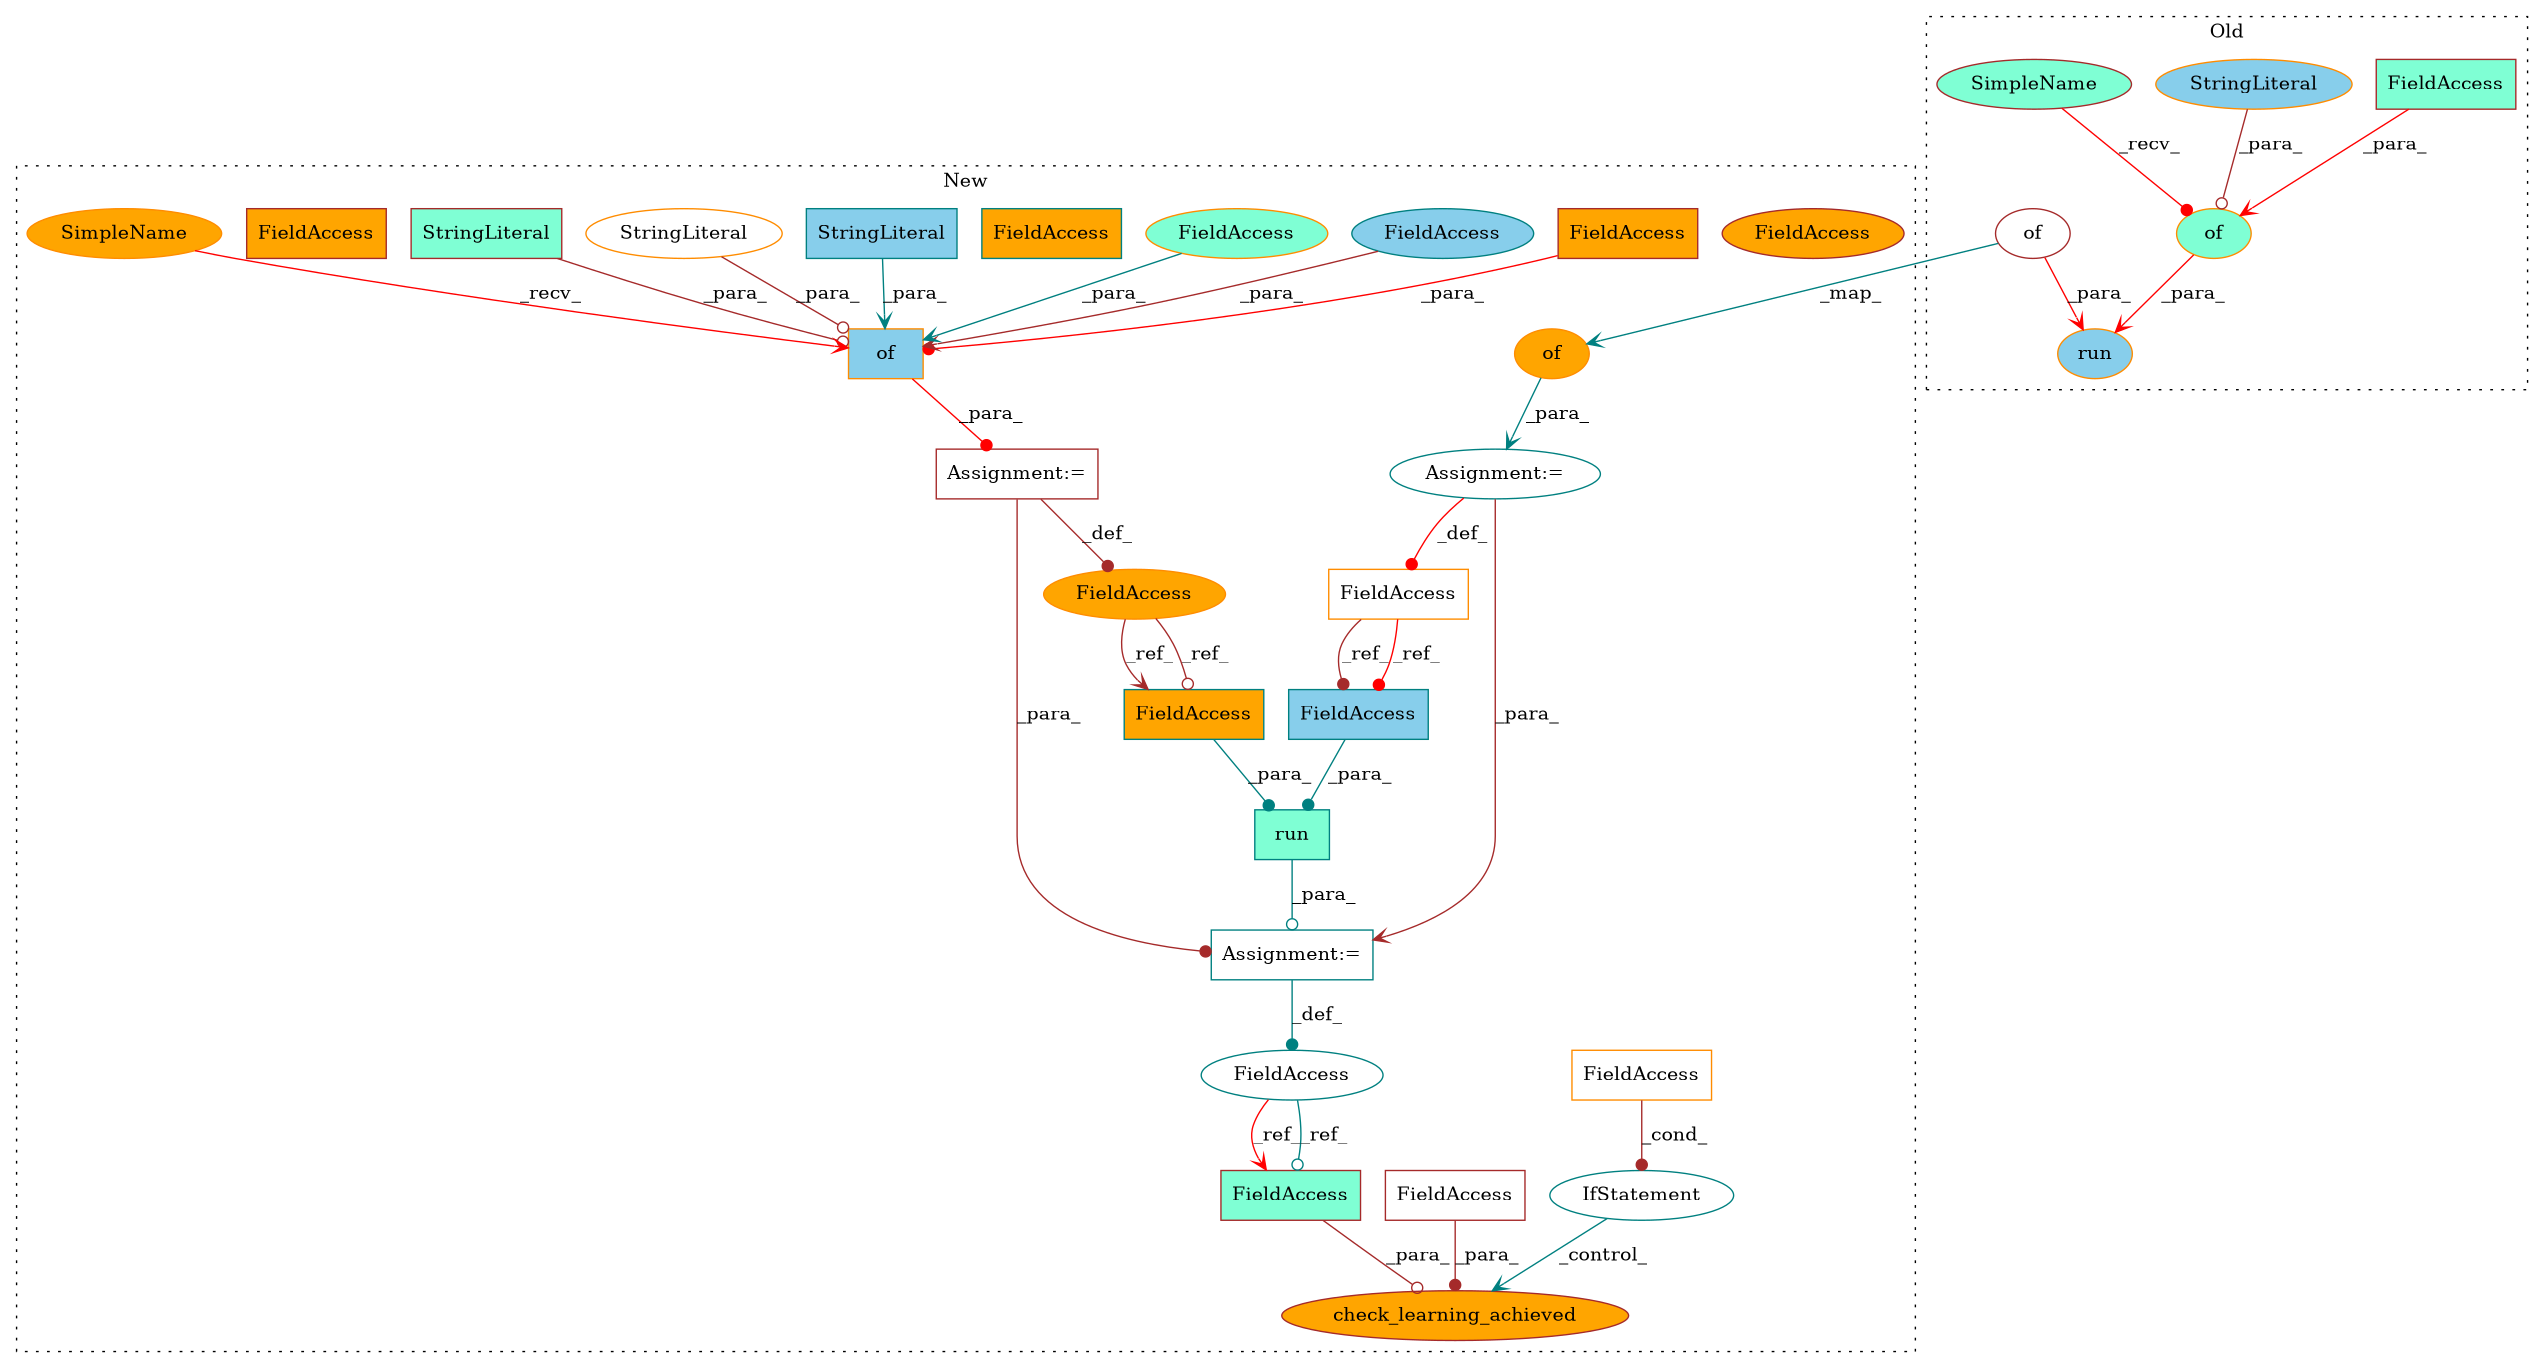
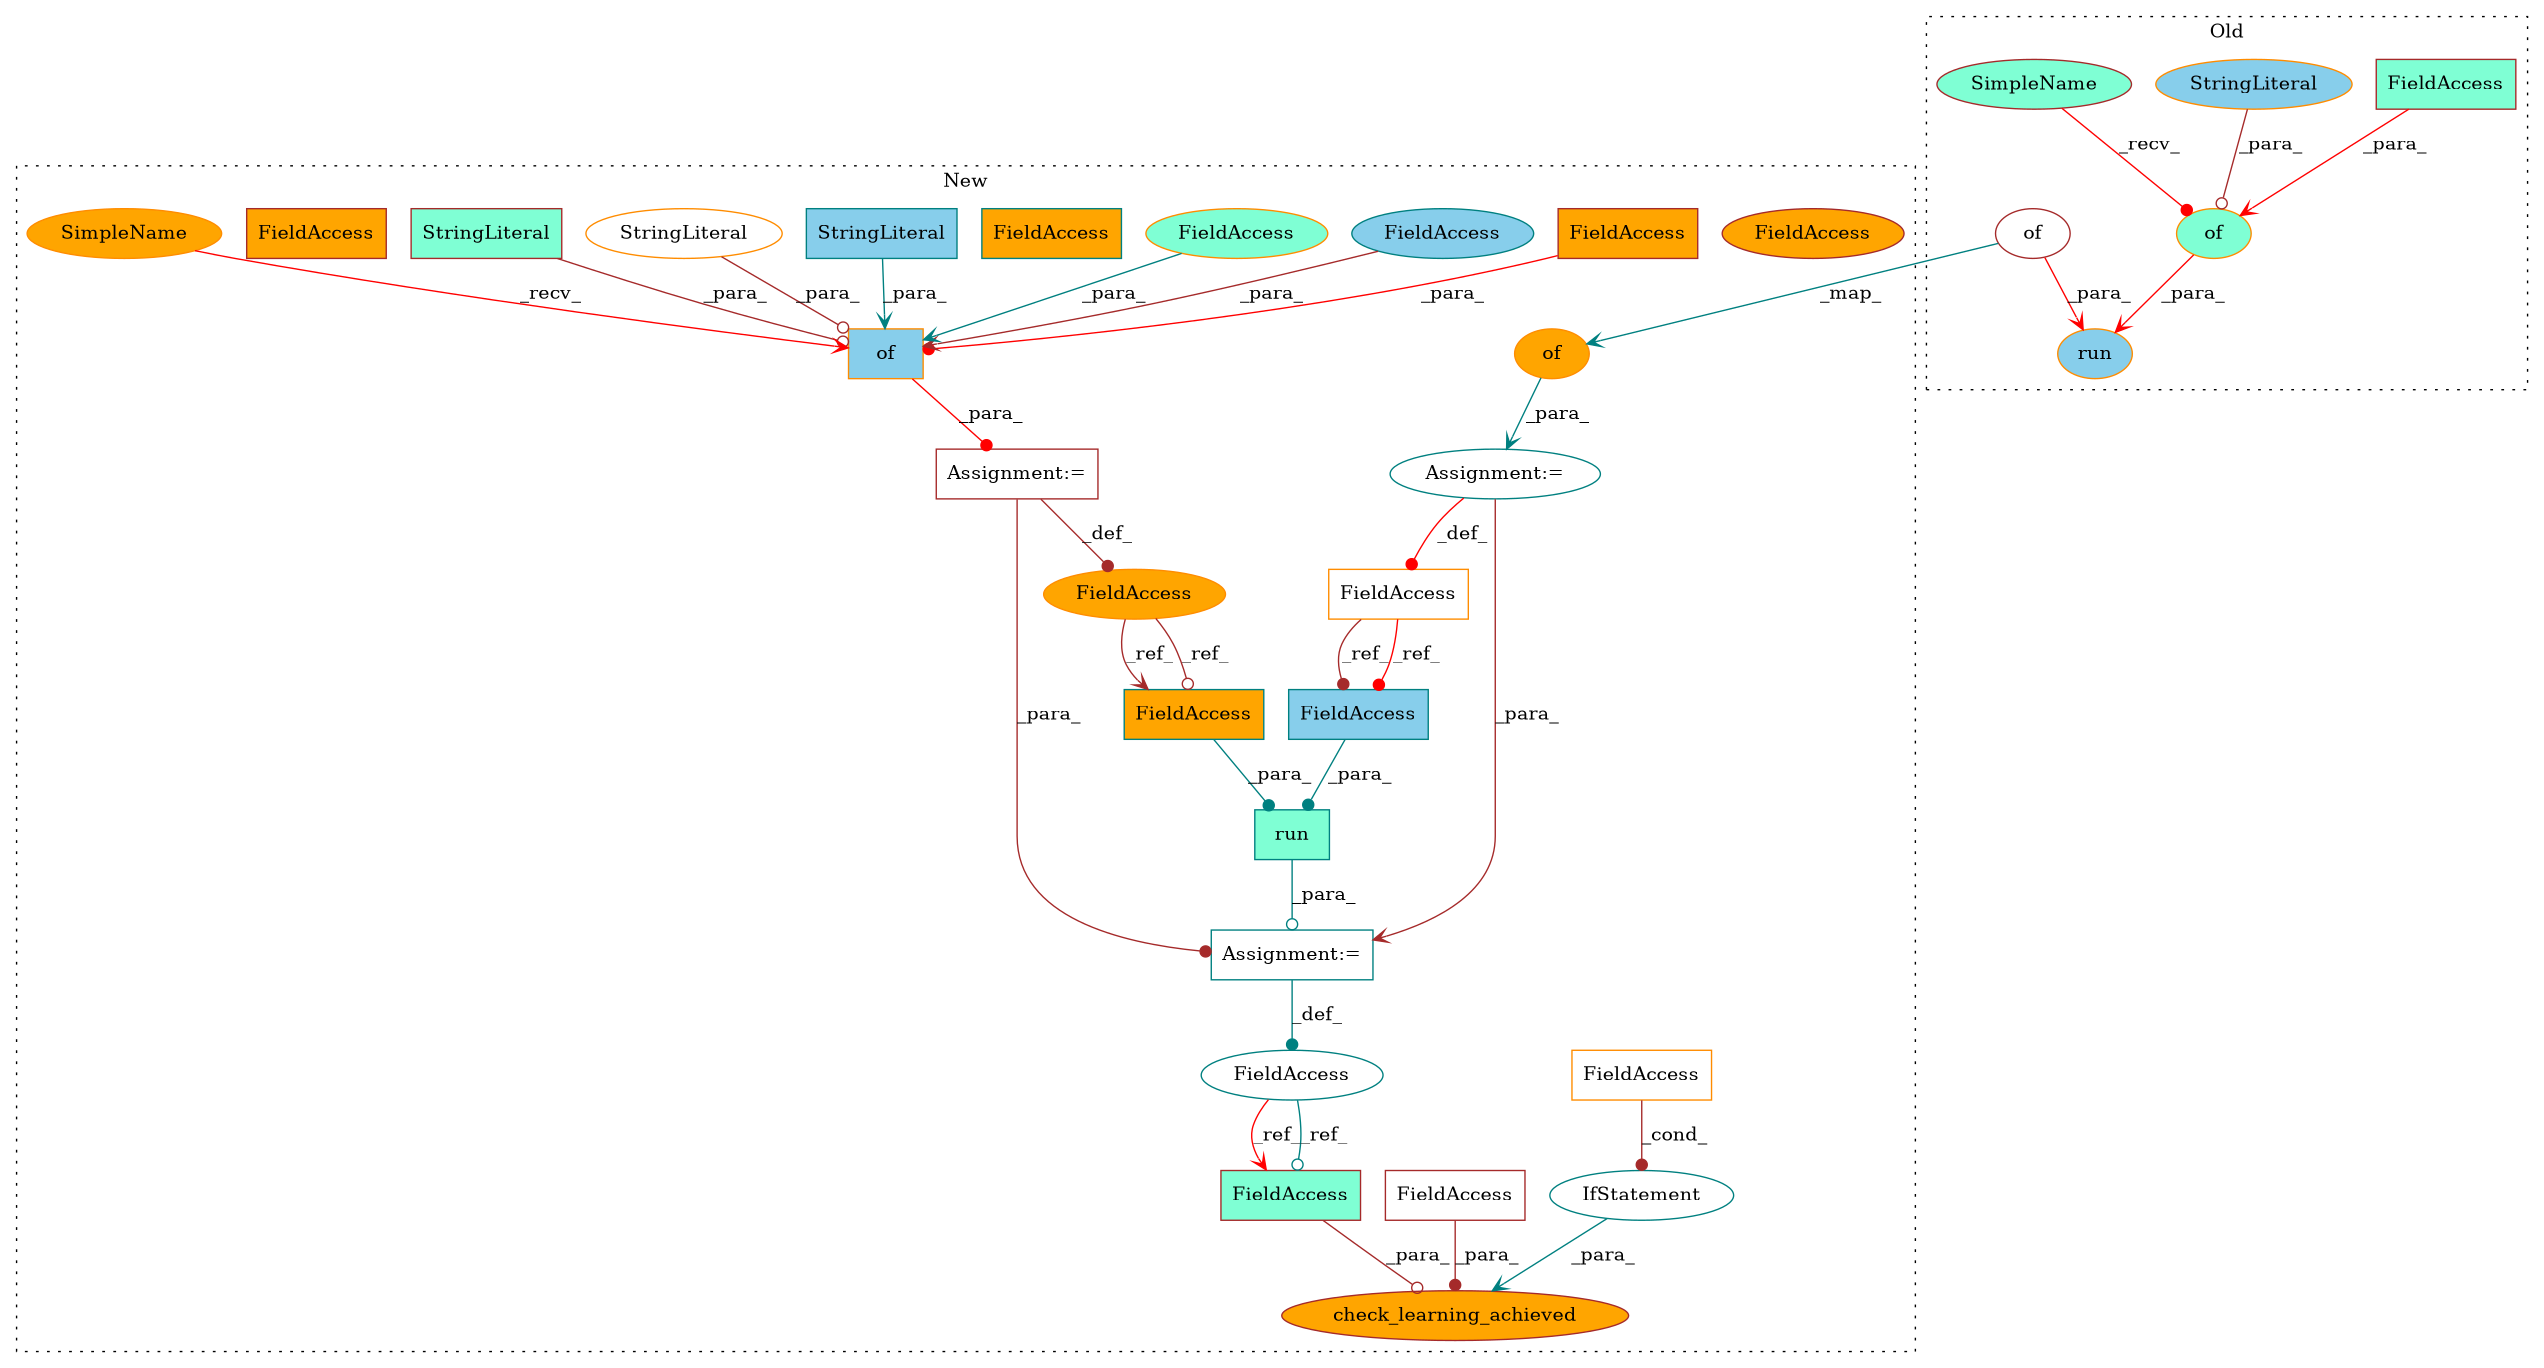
edge "IfStatement" -> "check_learning_achieved": label "_control_" -> "_para_"
